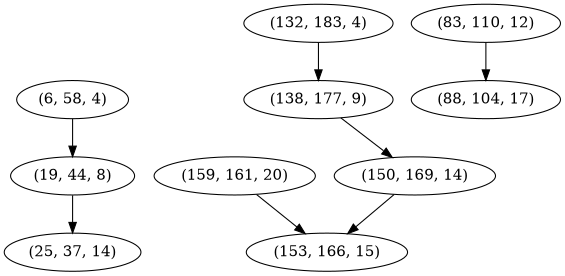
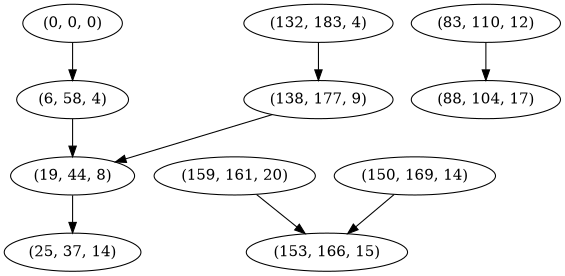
node "(0, 0, 0)": added
edge "(138, 177, 9)" -> "(150, 169, 14)": now "(138, 177, 9)" -> "(19, 44, 8)"
